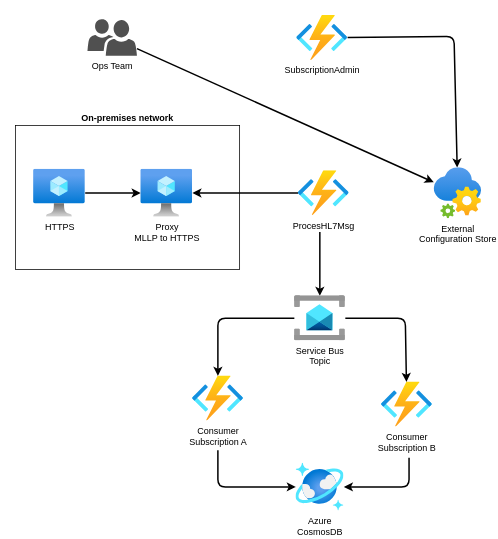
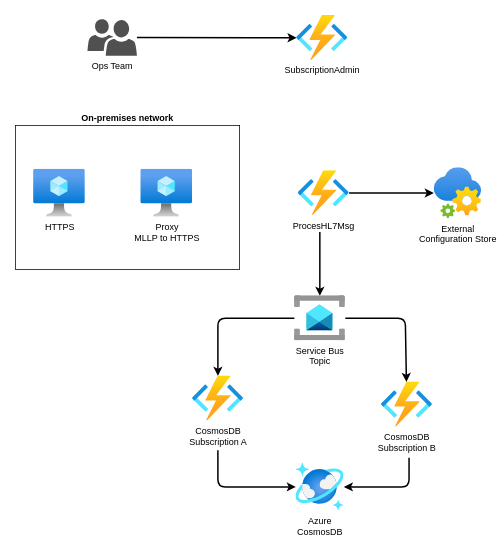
edge "SubscriptionAdmin" -> "External Configuration Store": removed
edge "Ops Team" -> "External Configuration Store": now "Ops Team" -> "SubscriptionAdmin"
edge "HTTPS" -> "Proxy MLLP to HTTPS": removed
edge "ProcesHL7Msg" -> "Proxy MLLP to HTTPS": now "ProcesHL7Msg" -> "External Configuration Store"
node "Consumer Subscription A": label "Consumer Subscription A" -> "CosmosDB Subscription A"
node "Consumer Subscription B": label "Consumer Subscription B" -> "CosmosDB Subscription B"
